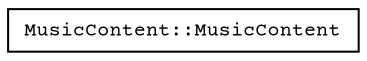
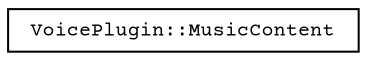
node "MusicContent::MusicContent": label "MusicContent::MusicContent" -> "VoicePlugin::MusicContent"
